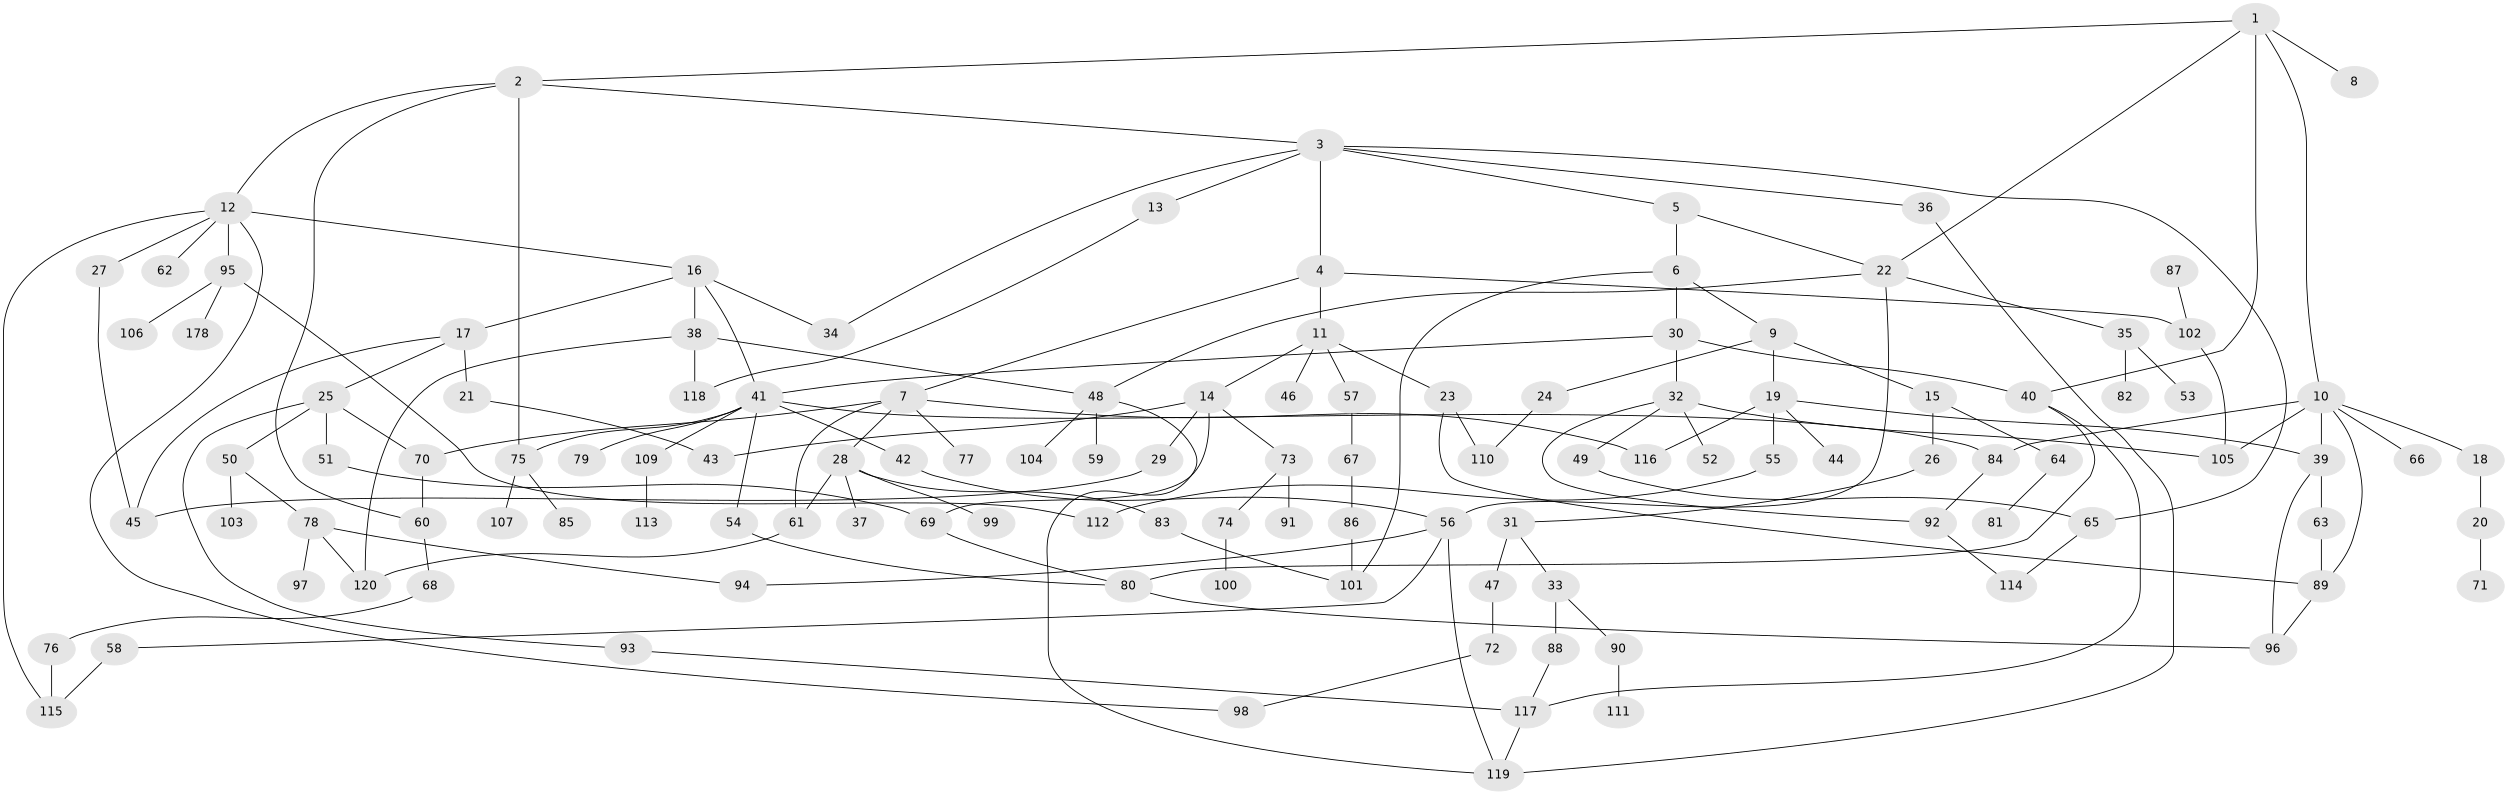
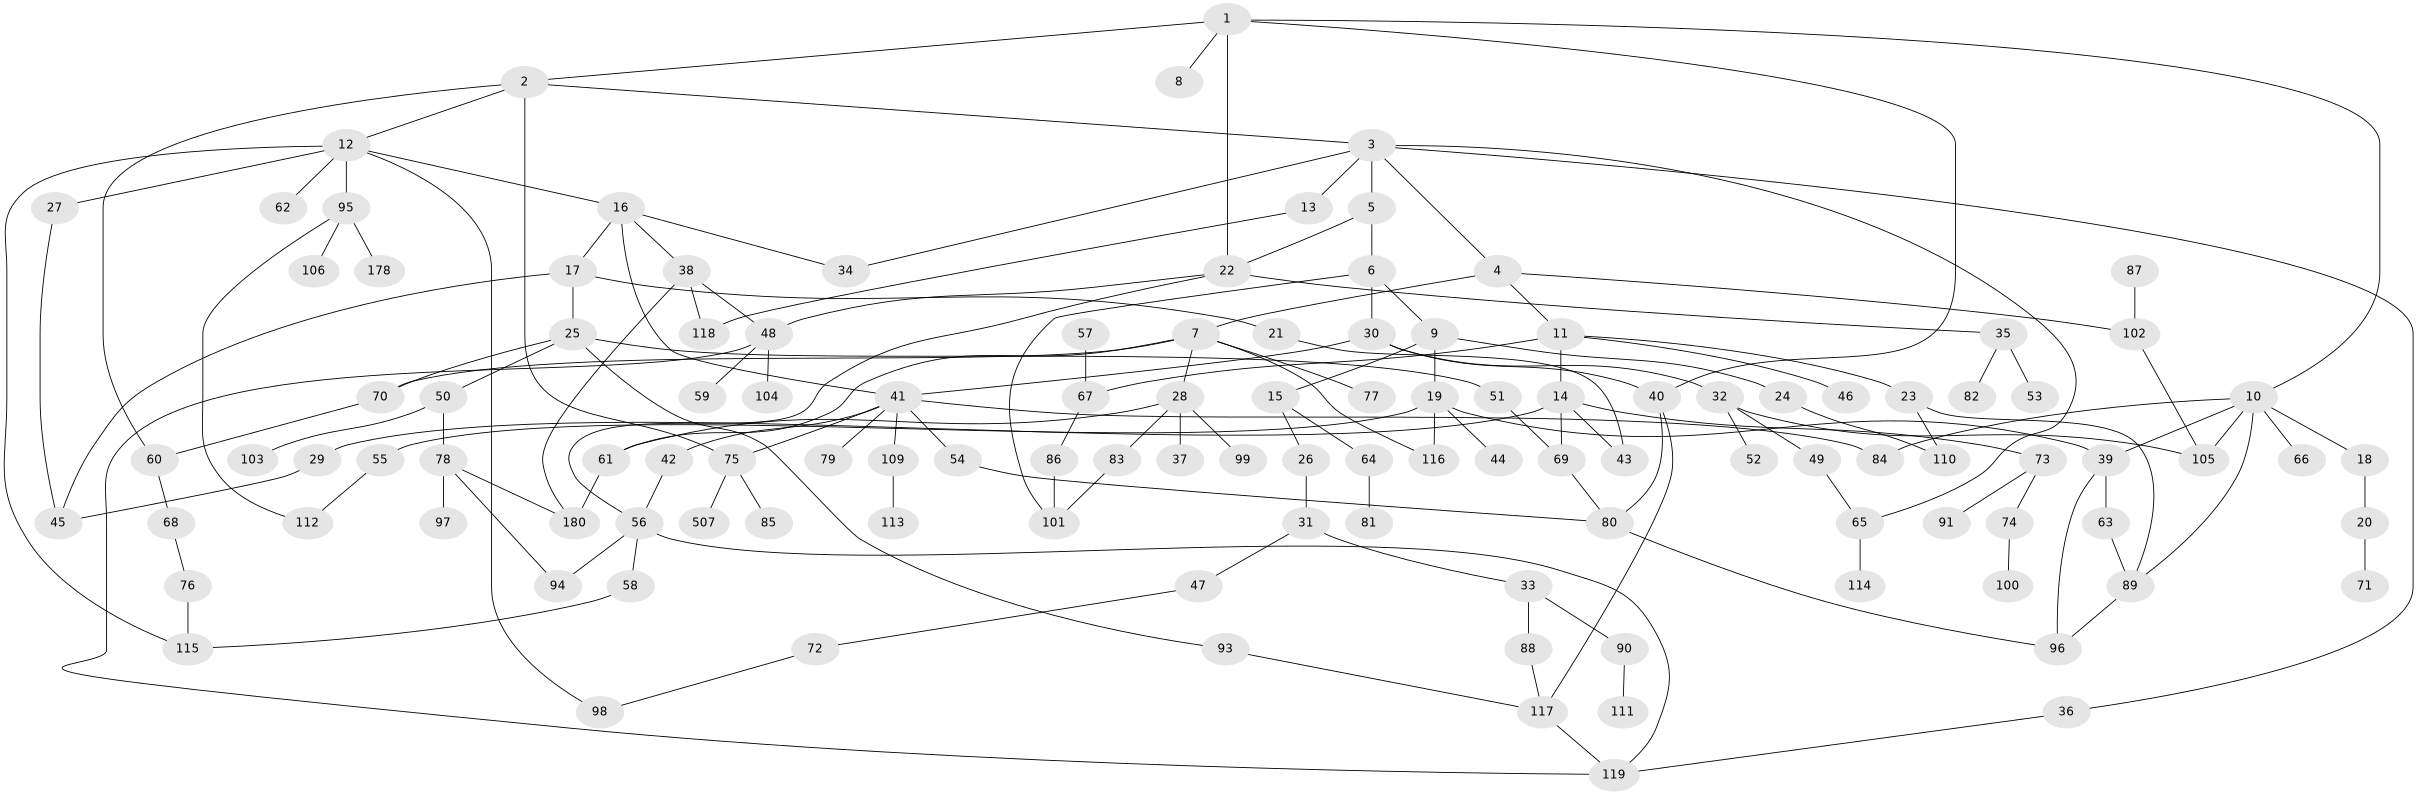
edge "11" -- "57": now "11" -- "67"
node "107": label "107" -> "507"
node "92": removed
node "120": label "120" -> "180"
